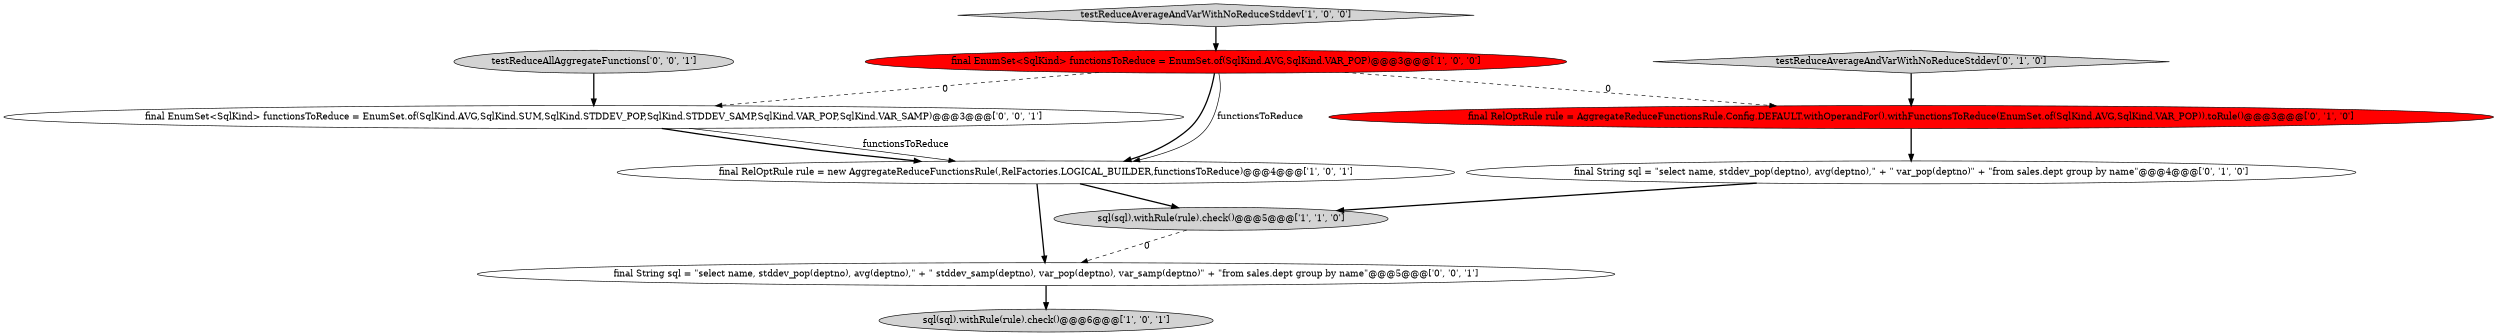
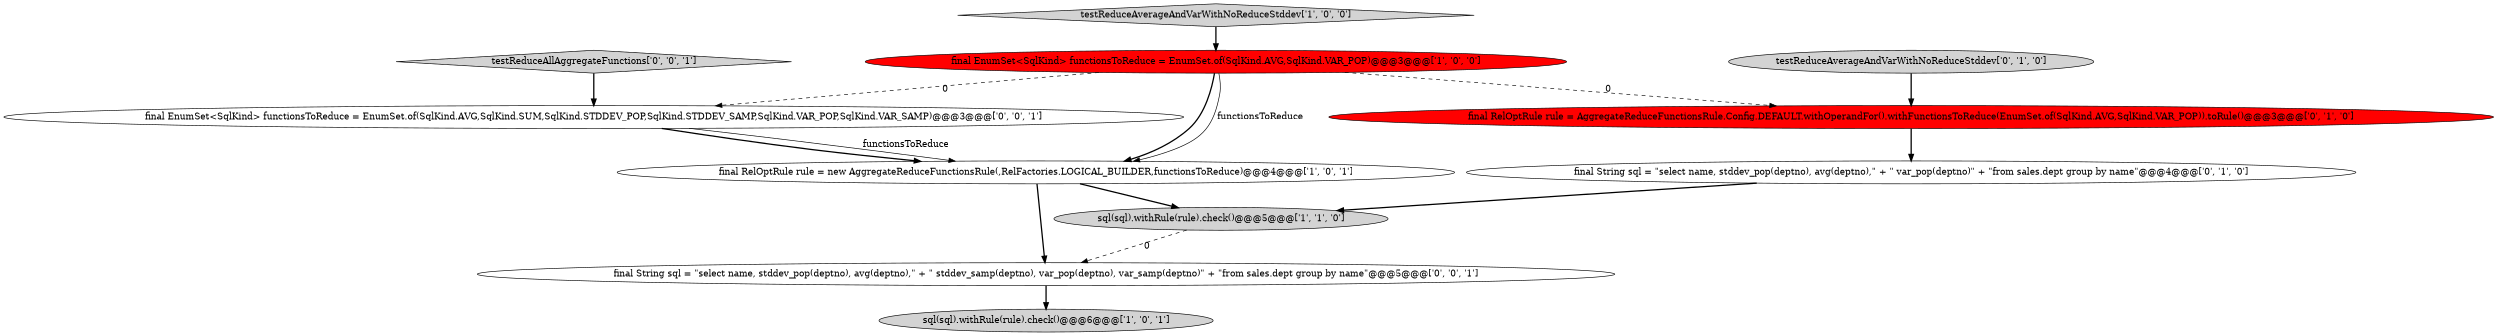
node "testReduceAllAggregateFunctions['0', '0', '1']": shape ellipse -> diamond
node "testReduceAverageAndVarWithNoReduceStddev['0', '1', '0']": shape diamond -> ellipse
